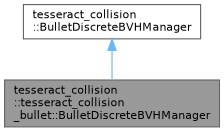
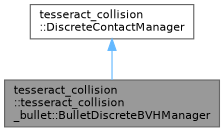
node "tesseract_collision ::BulletDiscreteBVHManager": label "tesseract_collision ::BulletDiscreteBVHManager" -> "tesseract_collision ::DiscreteContactManager"
